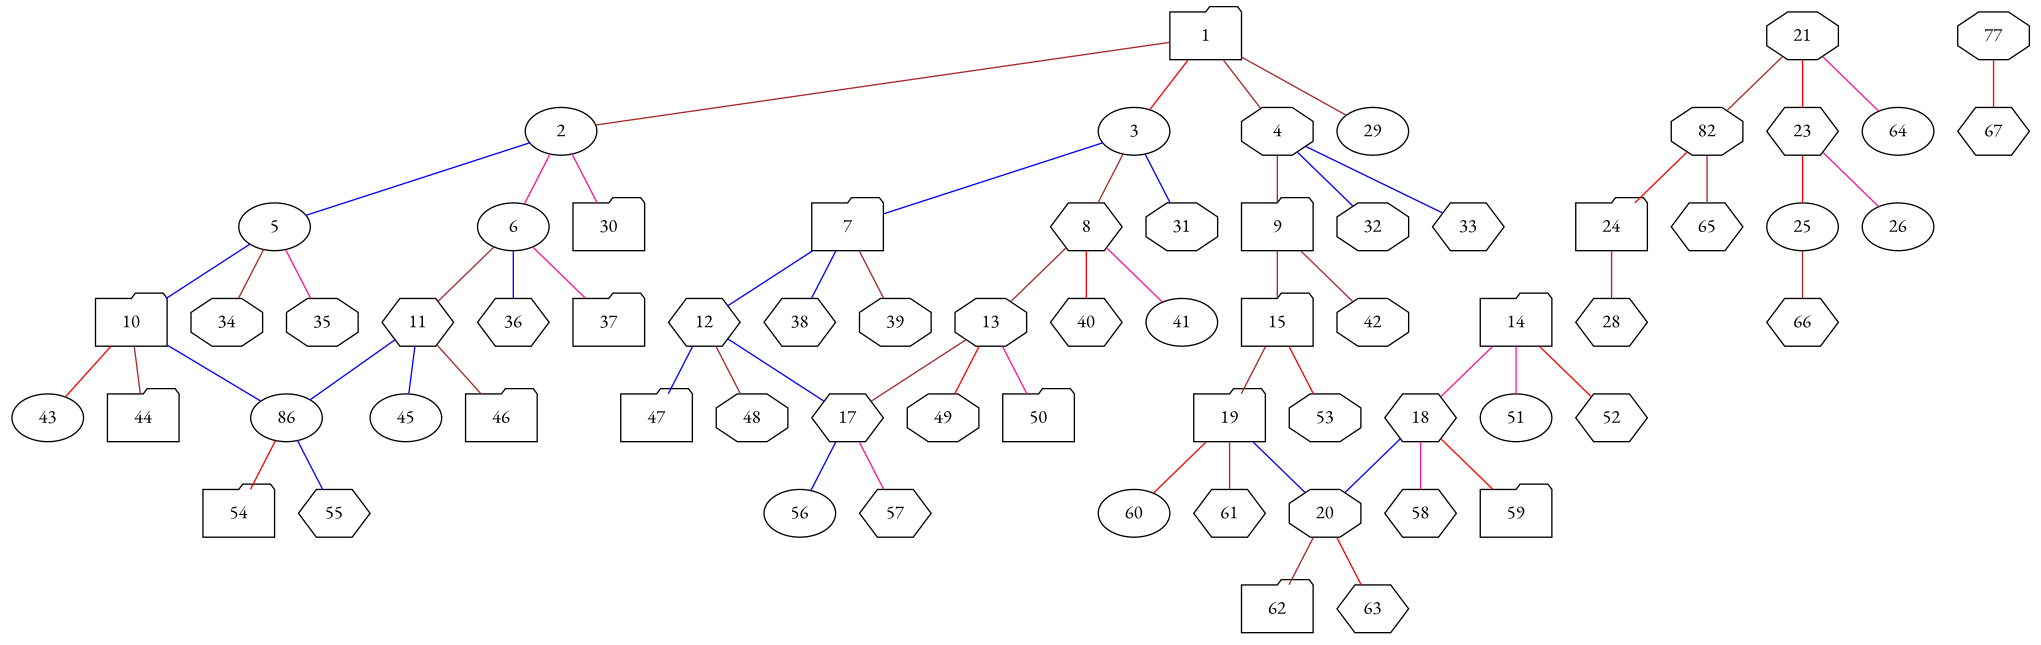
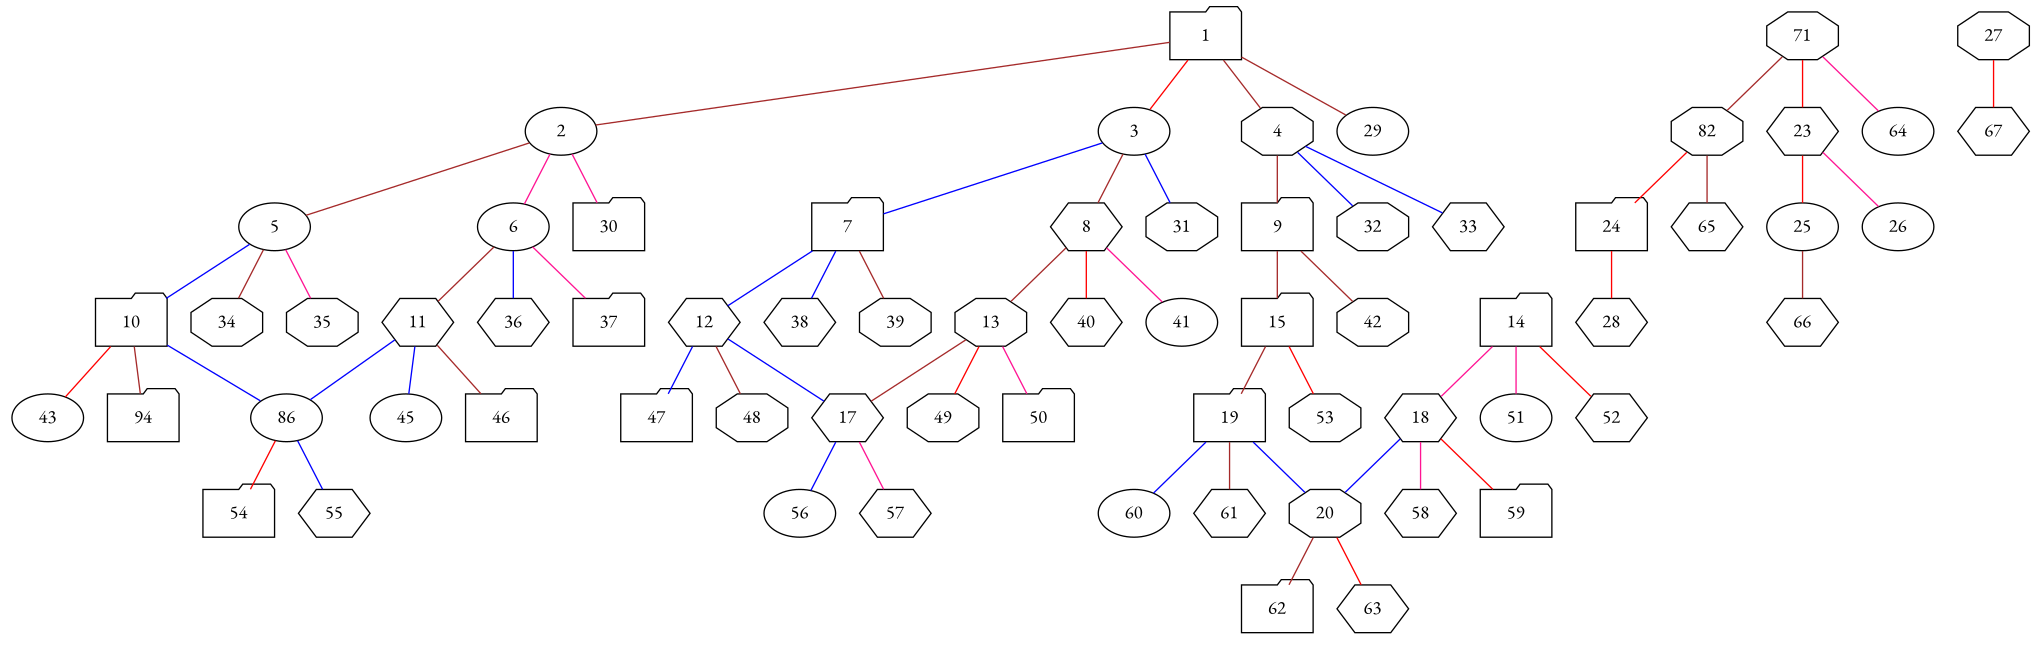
node "21": label "21" -> "71"
node "77": label "77" -> "27"
edge "2" -- "5": color blue -> brown
node "44": label "44" -> "94"
edge "19" -- "60": color red -> blue
